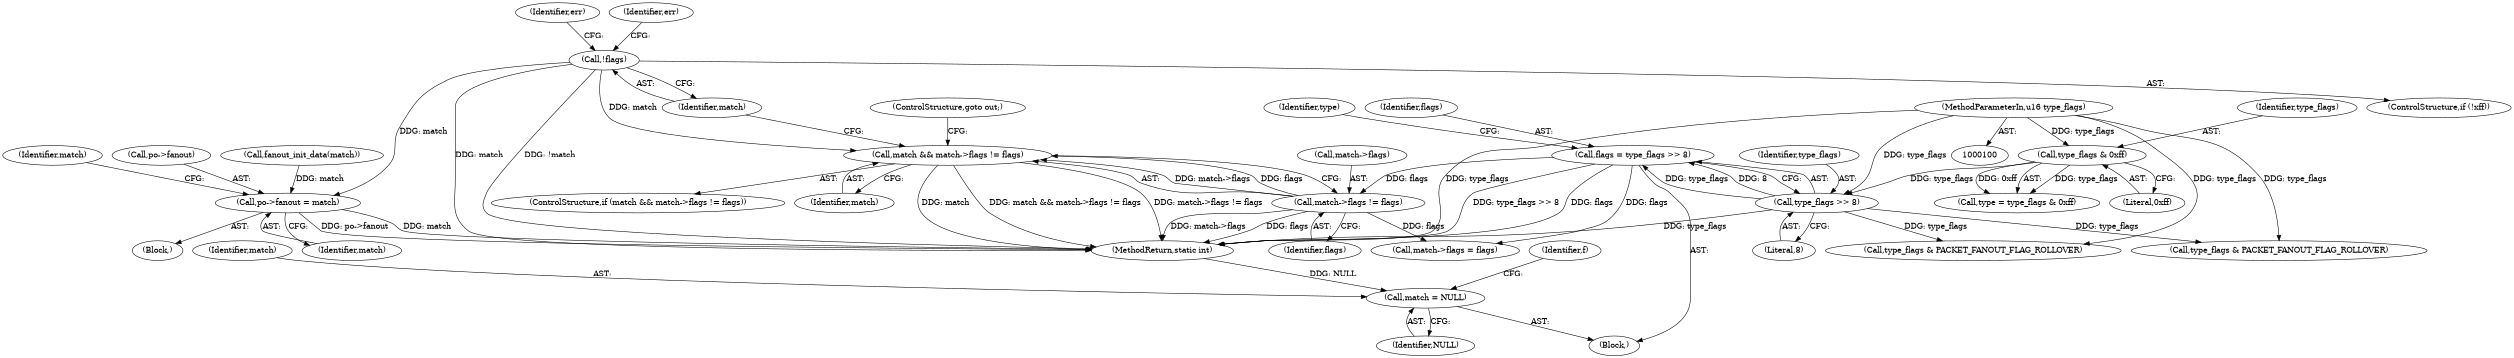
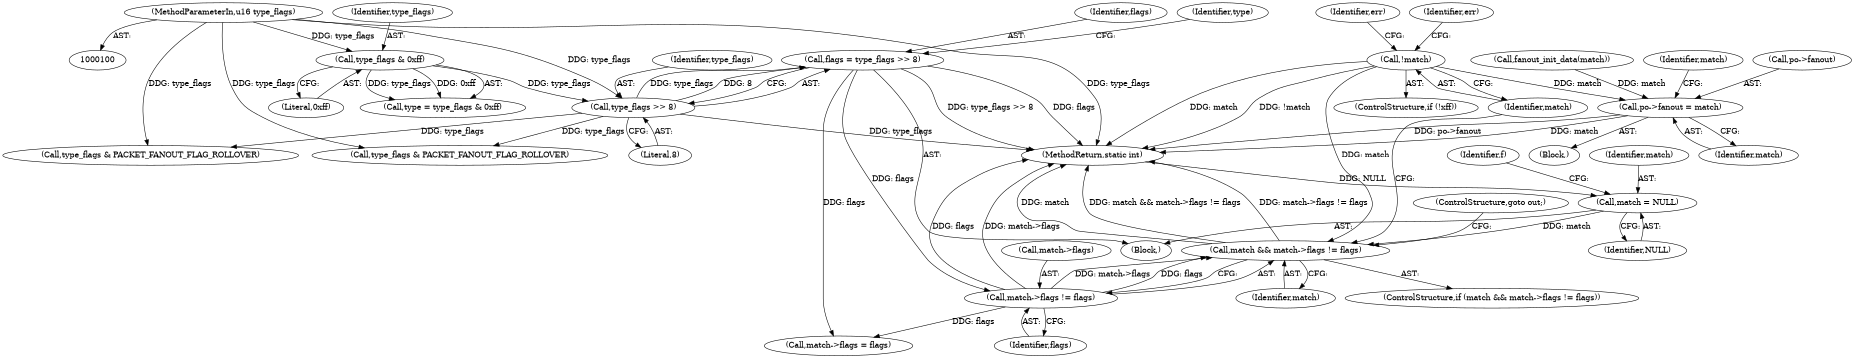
node "(Call,!flags)": label "(Call,!flags)" -> "(Call,!match)"
edge "(Call,match = NULL)" -> "(Call,match && match->flags != flags)": added, label "DDG: match"
